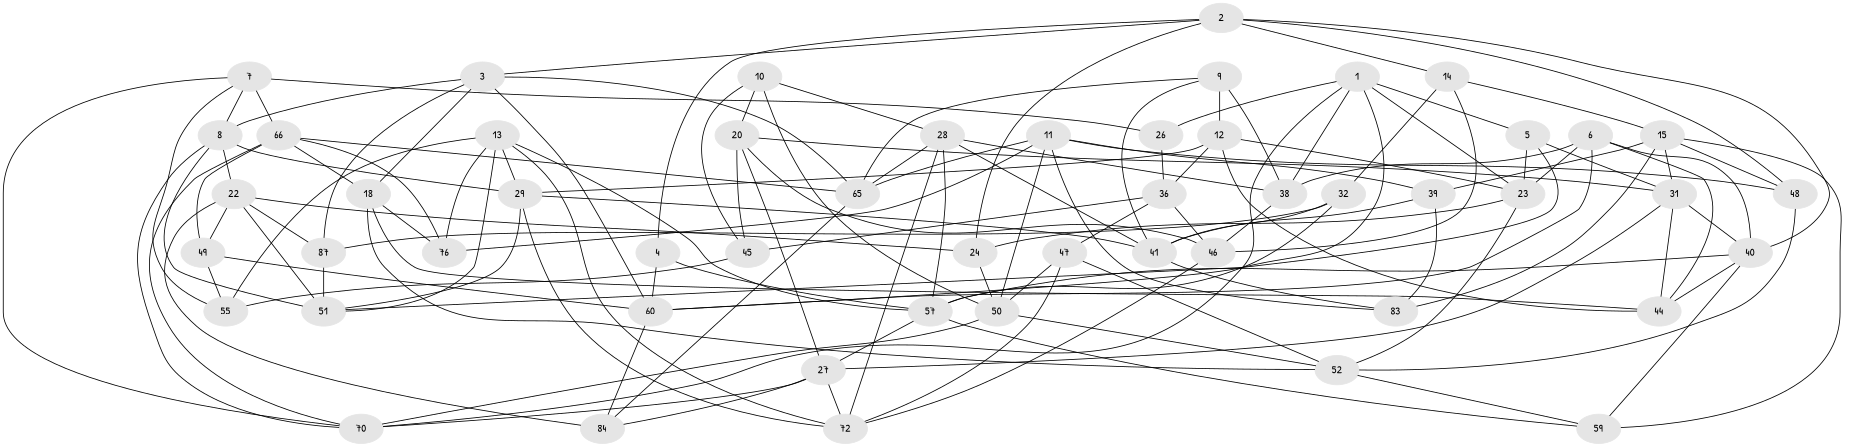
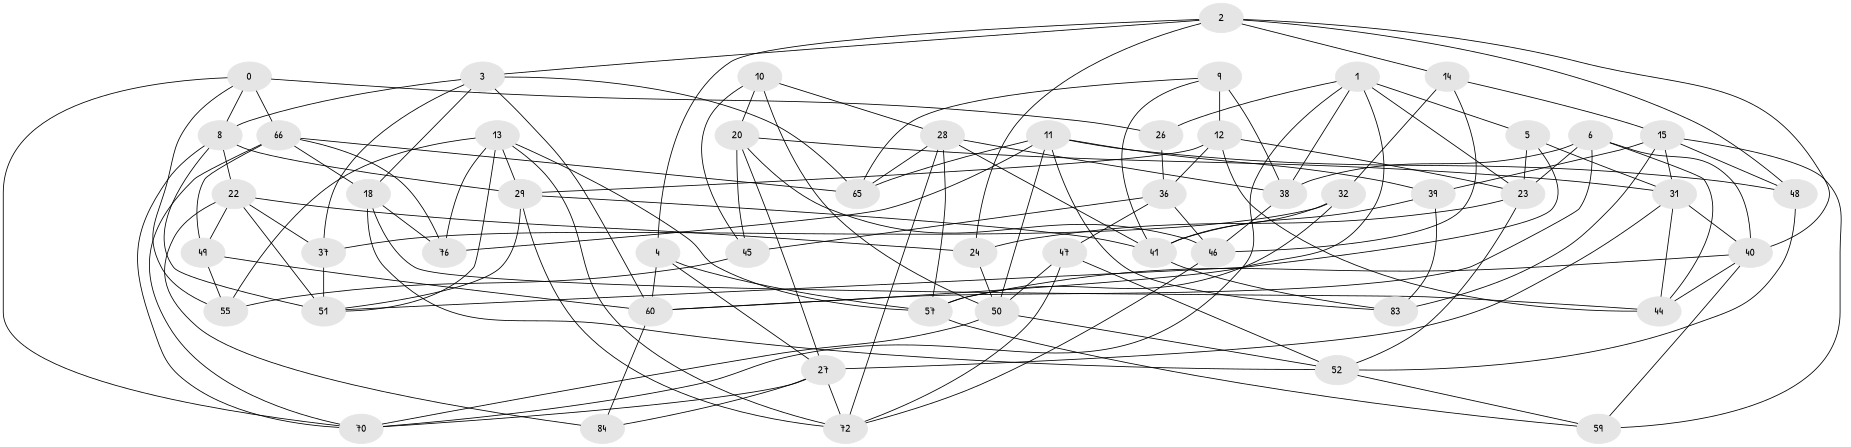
node "7": label "7" -> "0"
node "87": label "87" -> "37"
edge "65" -- "84": removed
edge "57" -- "27": now "4" -- "27"
